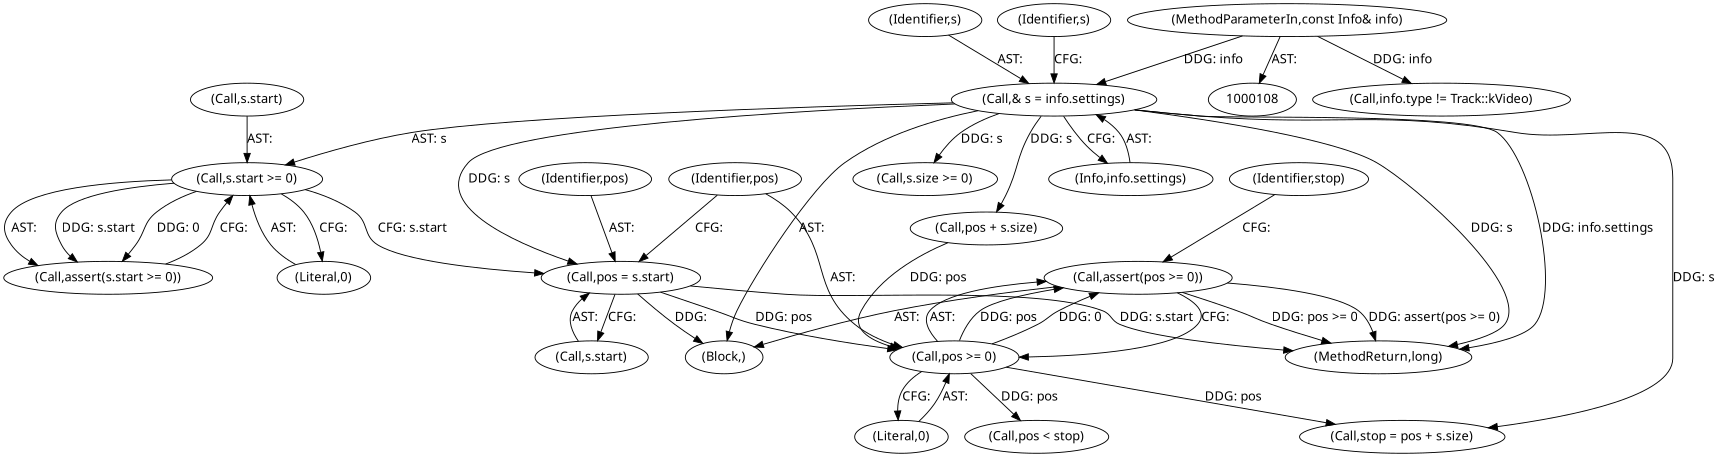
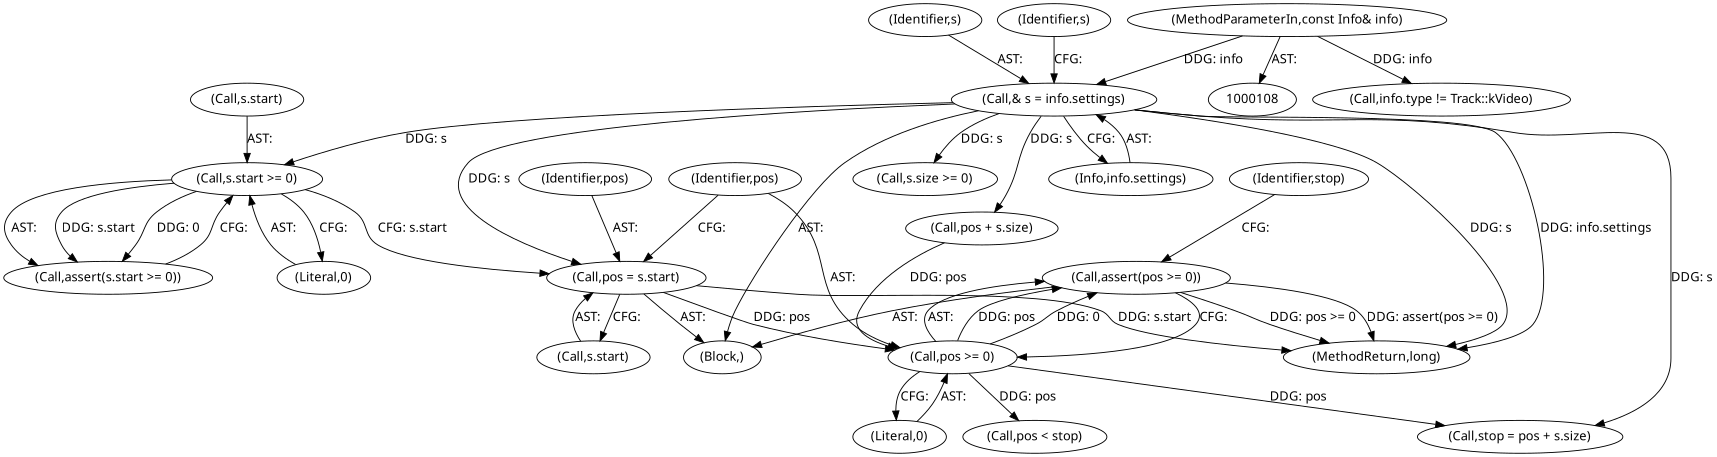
edge "(Call,& s = info.settings)" -> "(Call,s.start >= 0)": label "AST: s" -> "DDG: s"
edge "(Call,pos = s.start)" -> "(Block,)": label "DDG: " -> "AST: "
